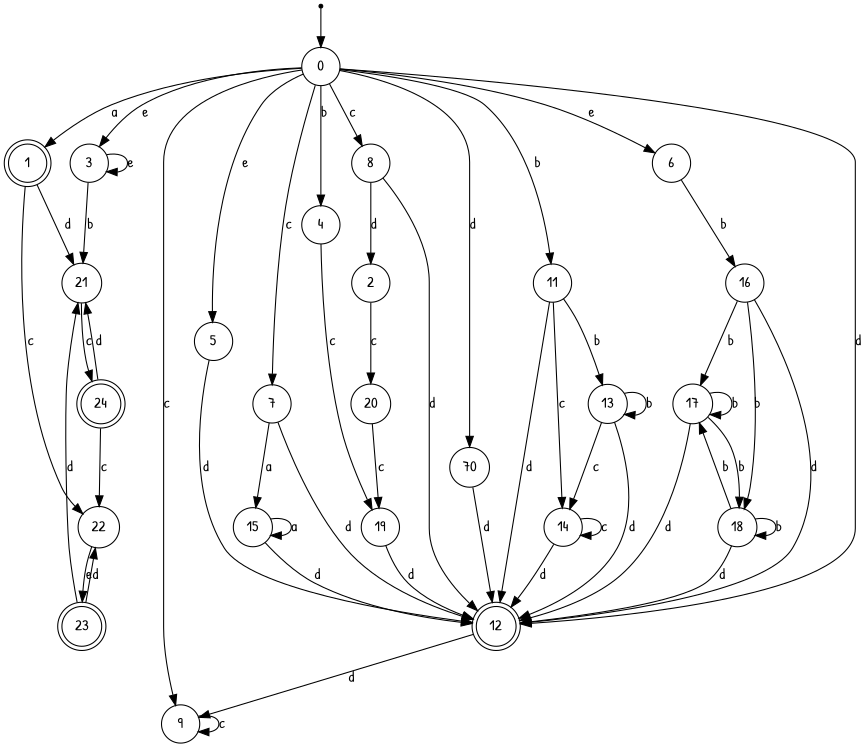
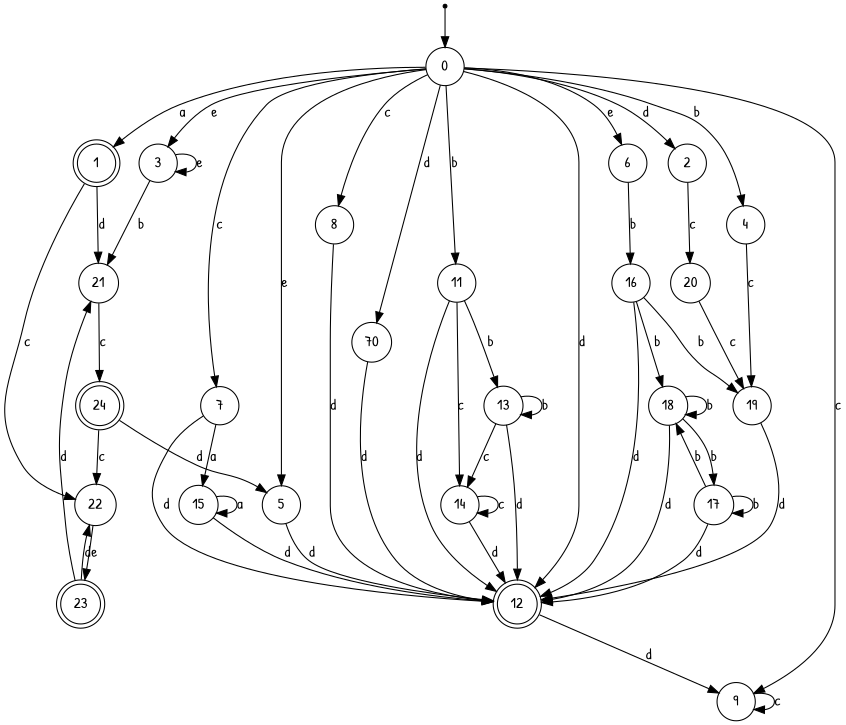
edge "8" -> "2": now "0" -> "2"
edge "16" -> "17": now "16" -> "19"
edge "24" -> "21": now "24" -> "5"
